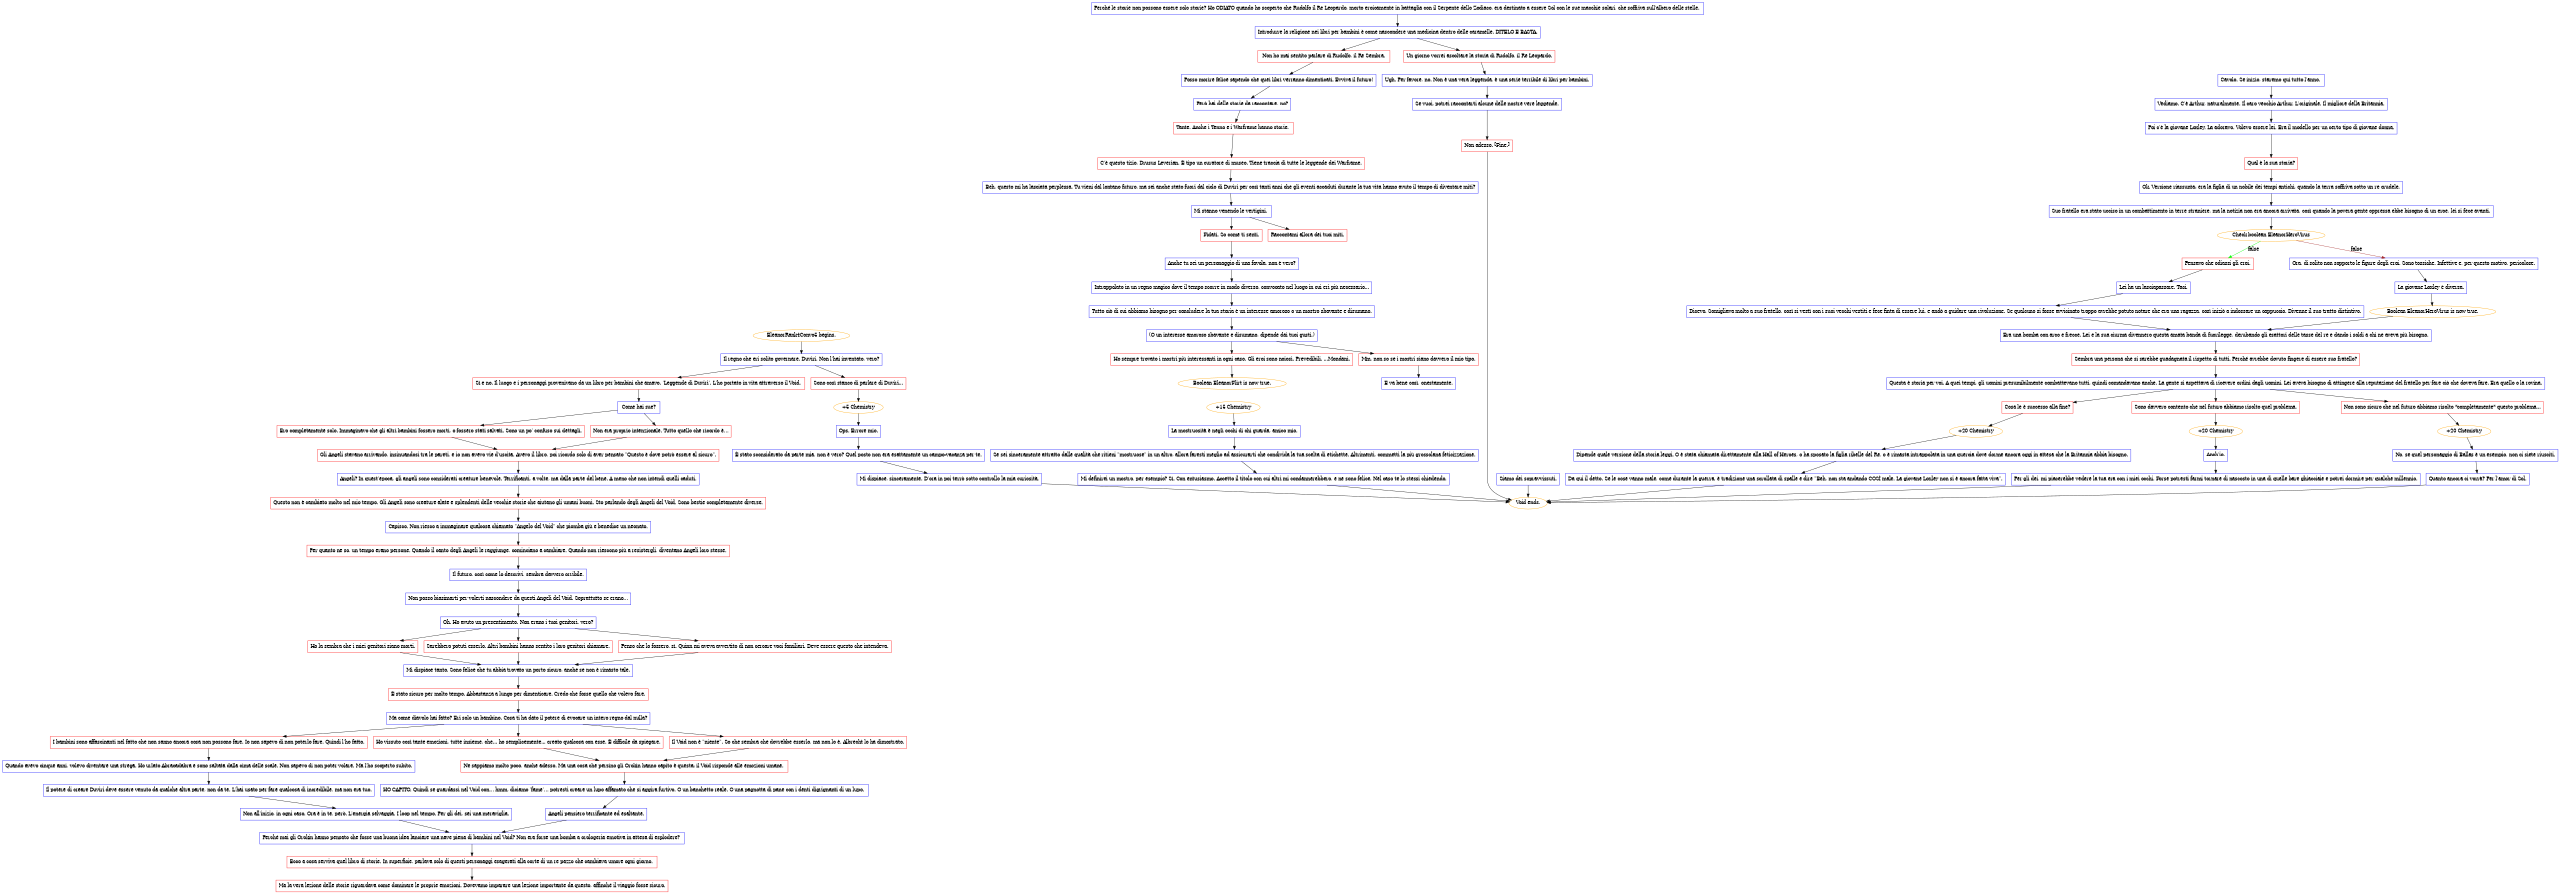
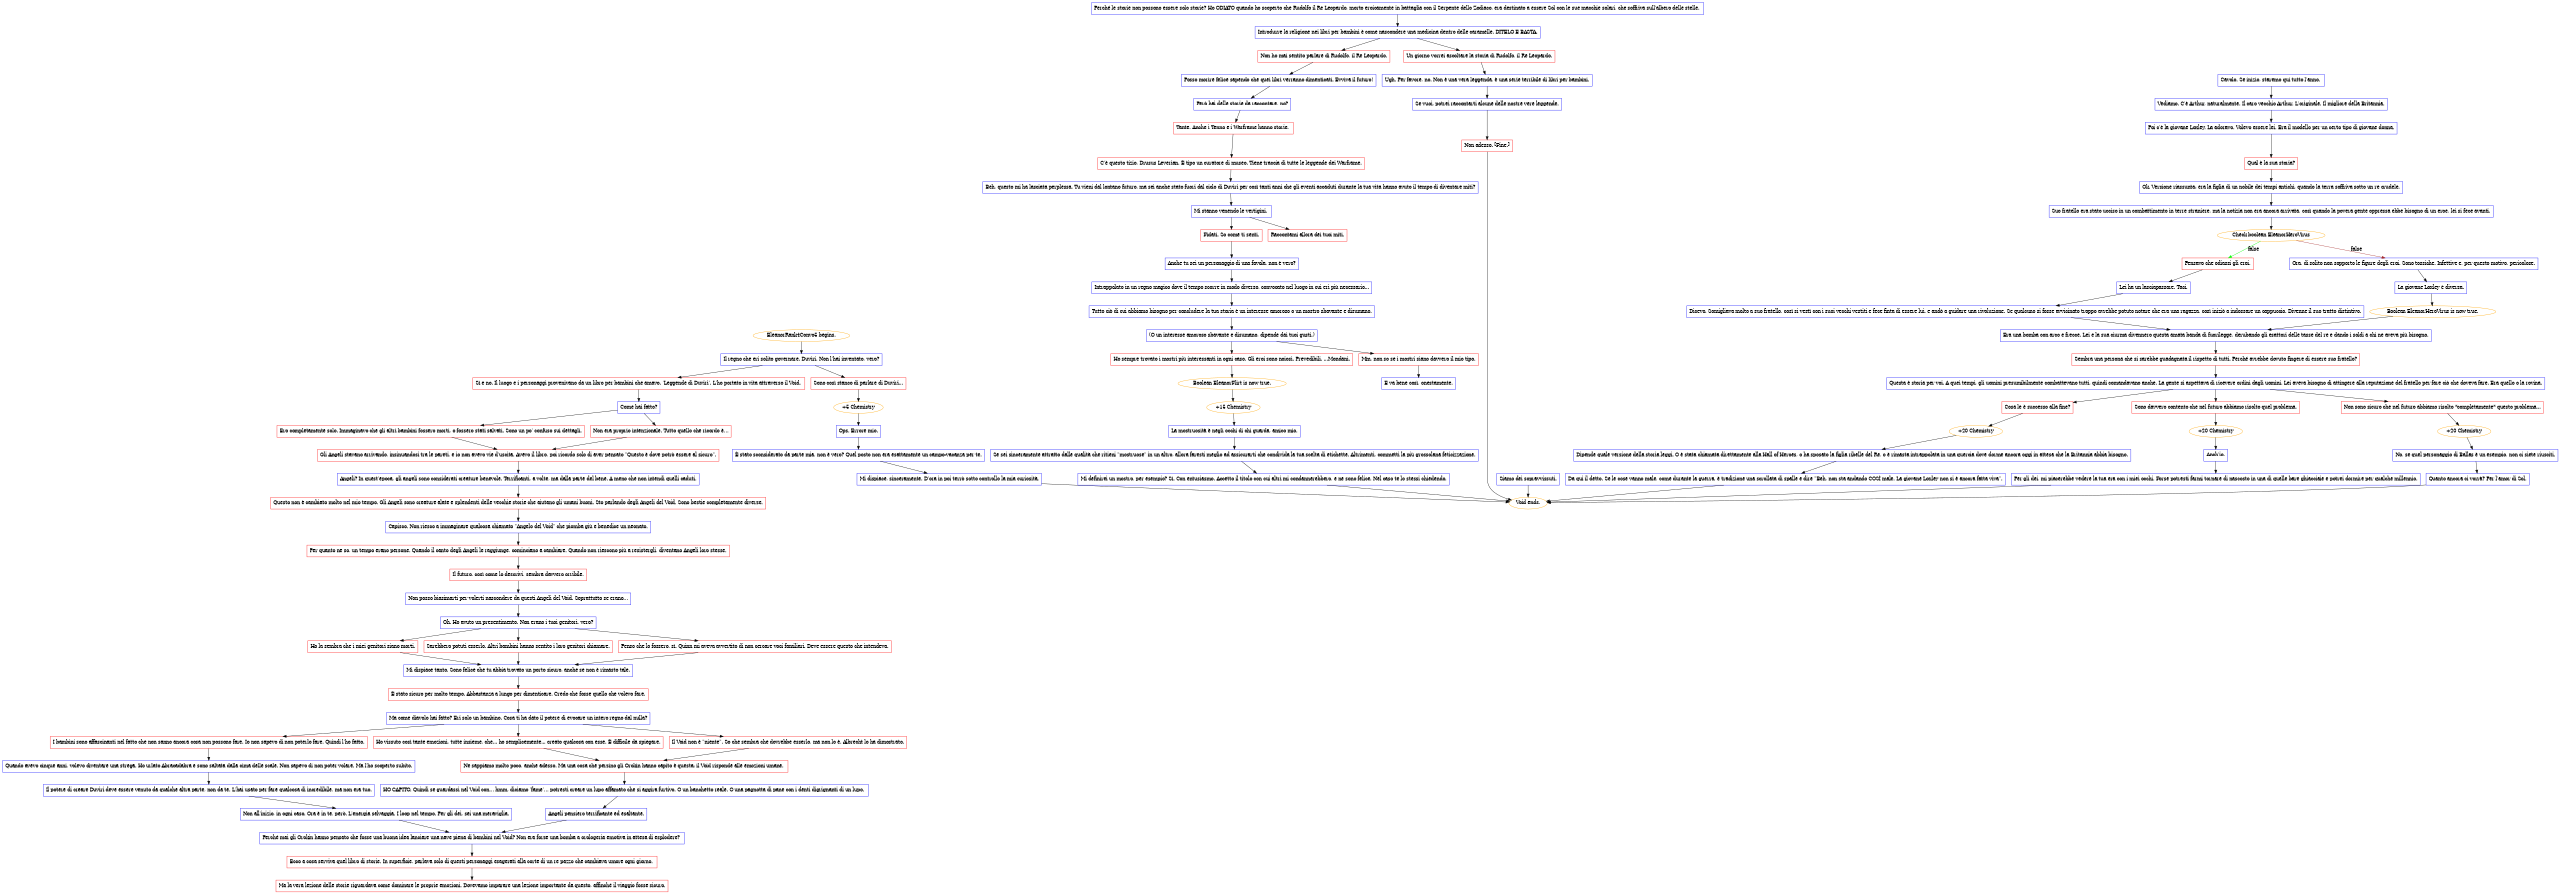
node "Non ho mai sentito parlare di Rudolfo, il Re Sembra.": label "Non ho mai sentito parlare di Rudolfo, il Re Sembra." -> "Non ho mai sentito parlare di Rudolfo, il Re Leopardo."
edge "Boolean EleanorFlirt is now true." -> "+15 Chemistry": added
node "Come hai sue?": label "Come hai sue?" -> "Come hai fatto?"
node "Il futuro, così come lo descrivi, sembra davvero orribile.": color blue -> red
